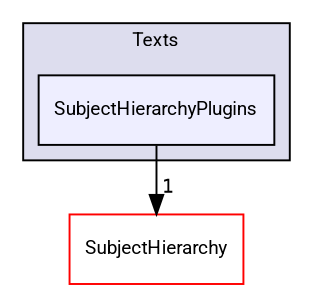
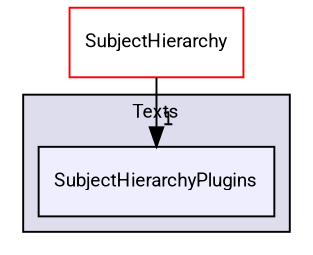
edge "SubjectHierarchyPlugins" -> "SubjectHierarchy": reversed
